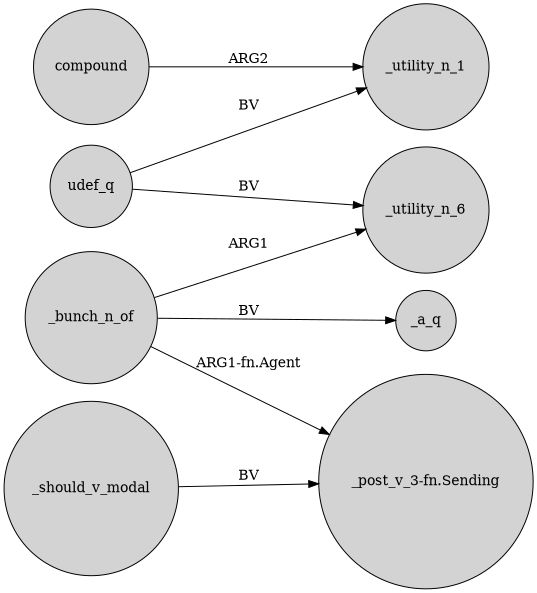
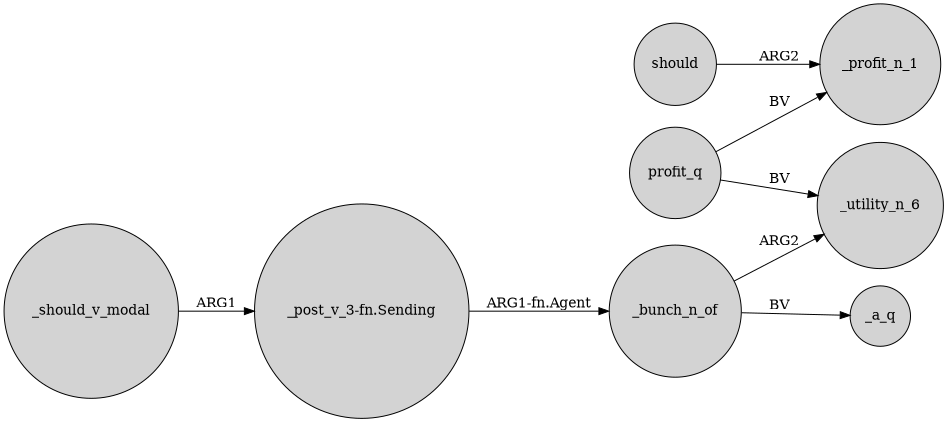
node "compound": label "compound" -> "should"
node "_utility_n_1": label "_utility_n_1" -> "_profit_n_1"
node "udef_q": label "udef_q" -> "profit_q"
edge "_bunch_n_of" -> "_utility_n_6": label "ARG1" -> "ARG2"
edge "_bunch_n_of" -> "_post_v_3-fn.Sending": reversed
edge "_should_v_modal" -> "_post_v_3-fn.Sending": label "BV" -> "ARG1"
